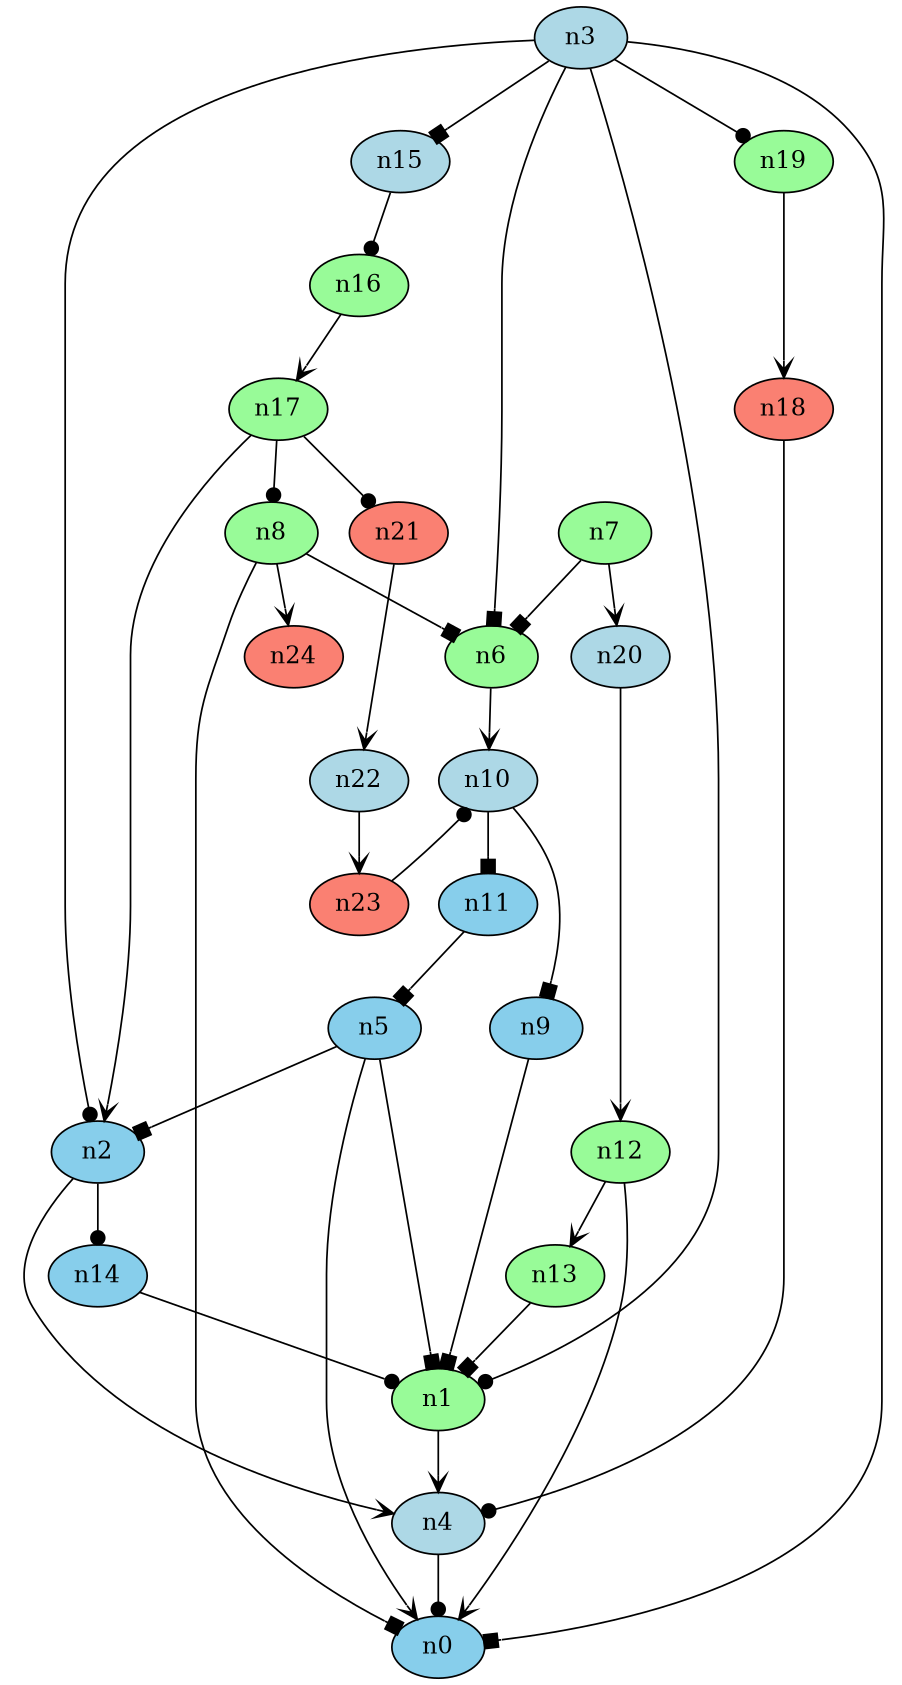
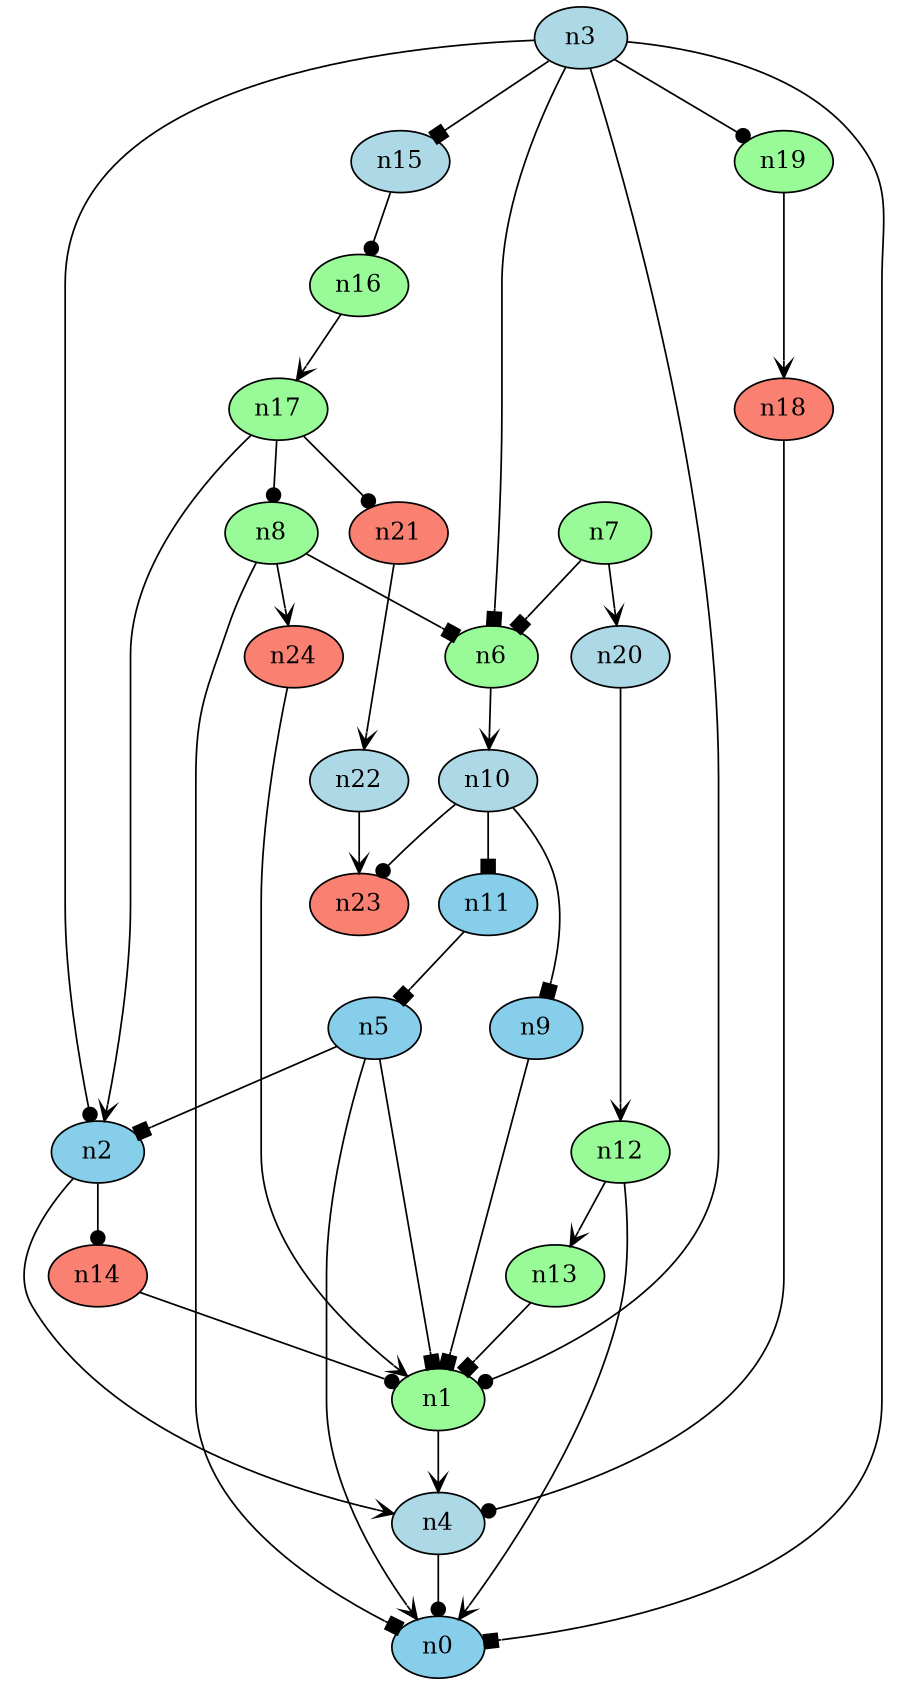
edge "n23" -> "n10": reversed
edge "n24" -> "n1": added
node "n14": fillcolor skyblue -> salmon
